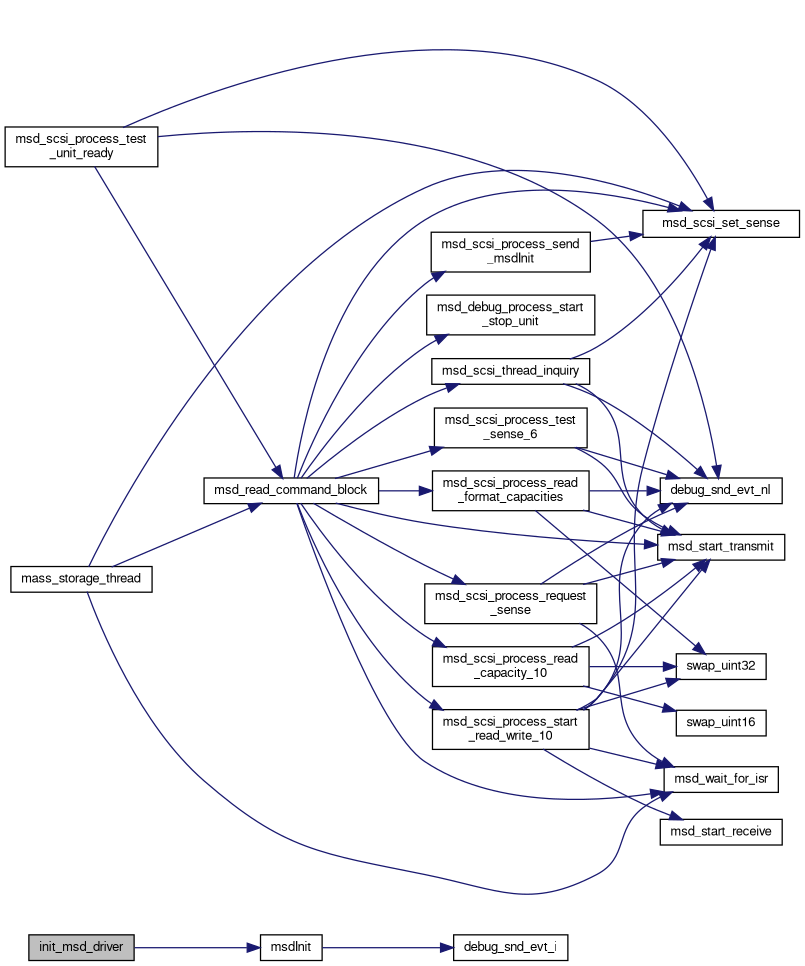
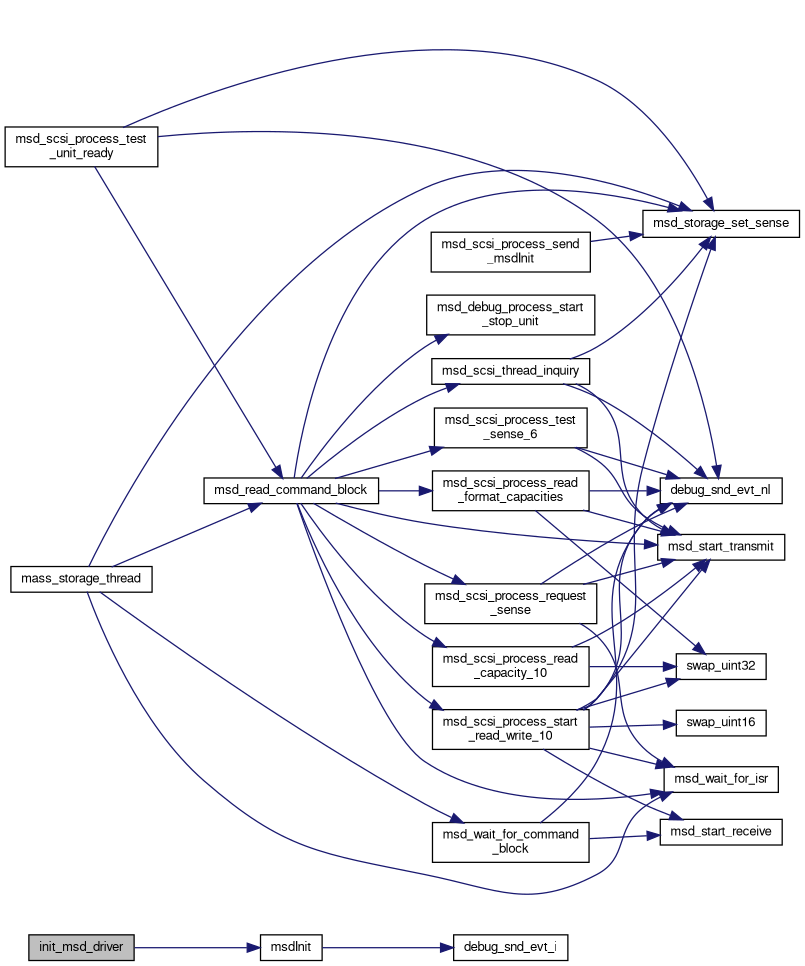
node "msd_scsi_set_sense": label "msd_scsi_set_sense" -> "msd_storage_set_sense"
edge "msd_read_command_block" -> "msd_scsi_process_send _msdInit": removed
edge "msd_scsi_process_read _capacity_10" -> "swap_uint16": now "msd_scsi_process_start _read_write_10" -> "swap_uint16"
node "msd_wait_for_command _block": added
